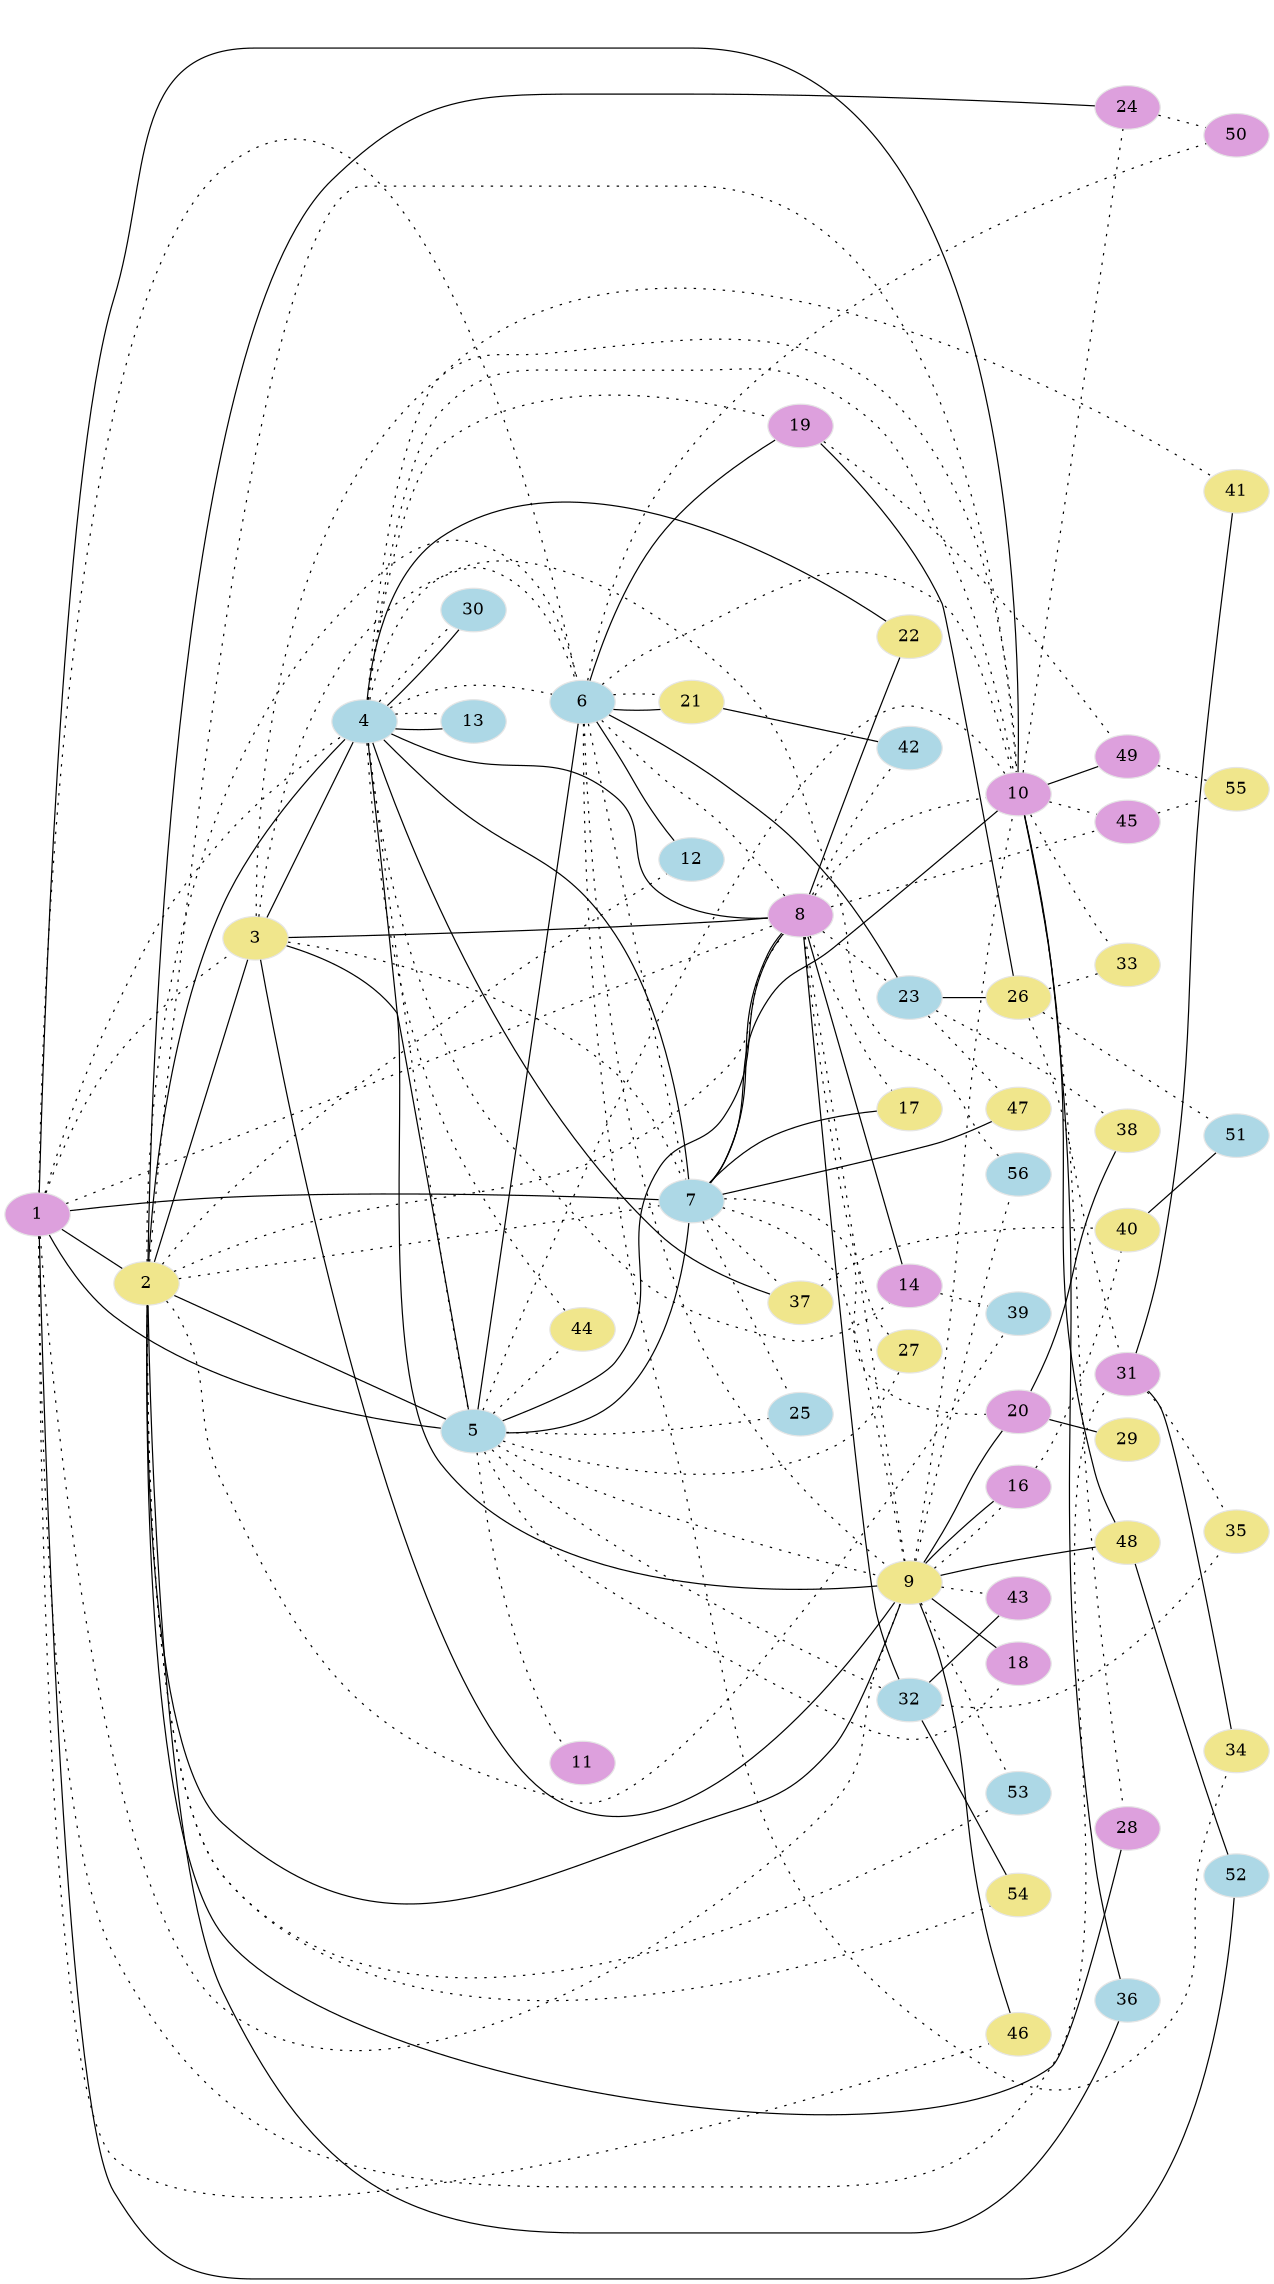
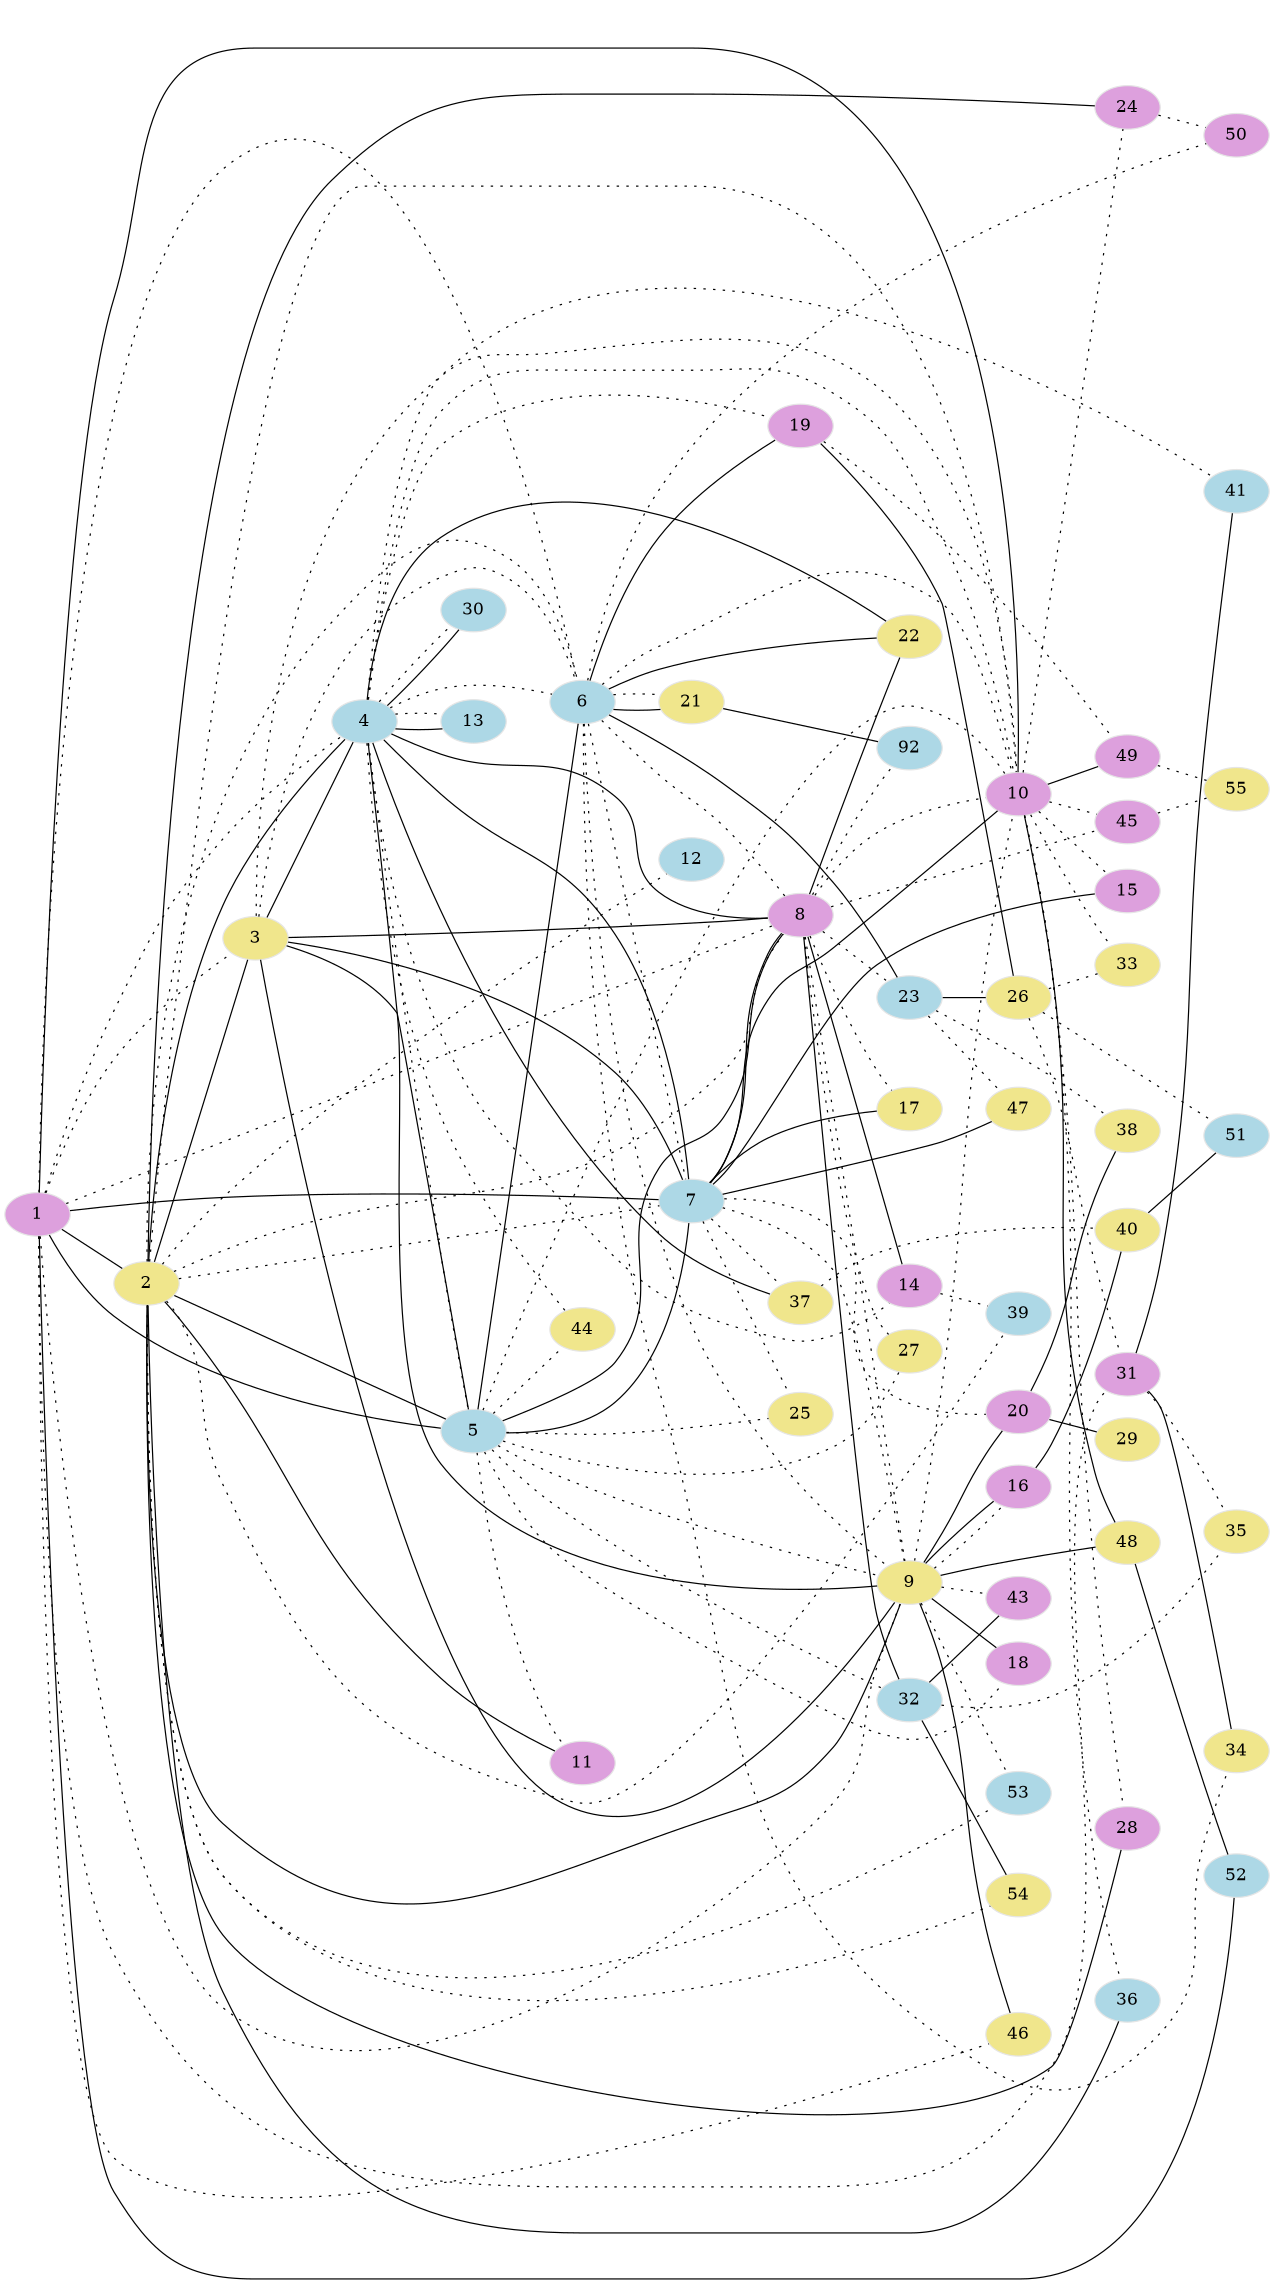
node "41": fillcolor khaki -> lightblue
node "42": label "42" -> "92"
edge "6" -- "12": now "6" -- "22"
node "15": added
edge "3" -- "7": style dotted -> solid
node "56": removed
edge "40" -- "16": style dotted -> solid
node "25": fillcolor lightblue -> khaki
edge "10" -- "36": style solid -> dotted
edge "2" -- "11": added
